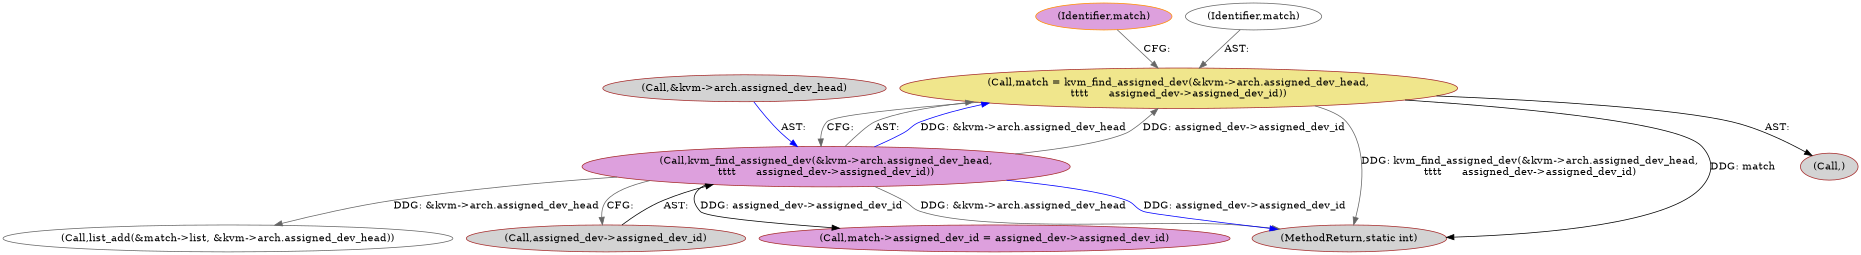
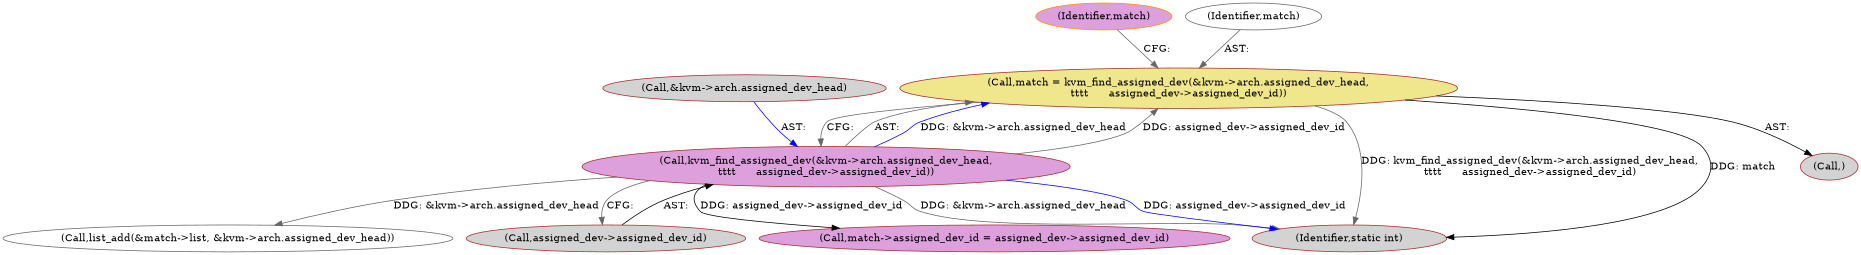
node "(MethodReturn,static int)": label "(MethodReturn,static int)" -> "(Identifier,static int)"
